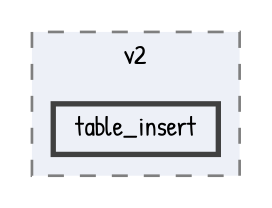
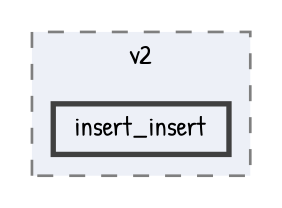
node "table_insert": label "table_insert" -> "insert_insert"
